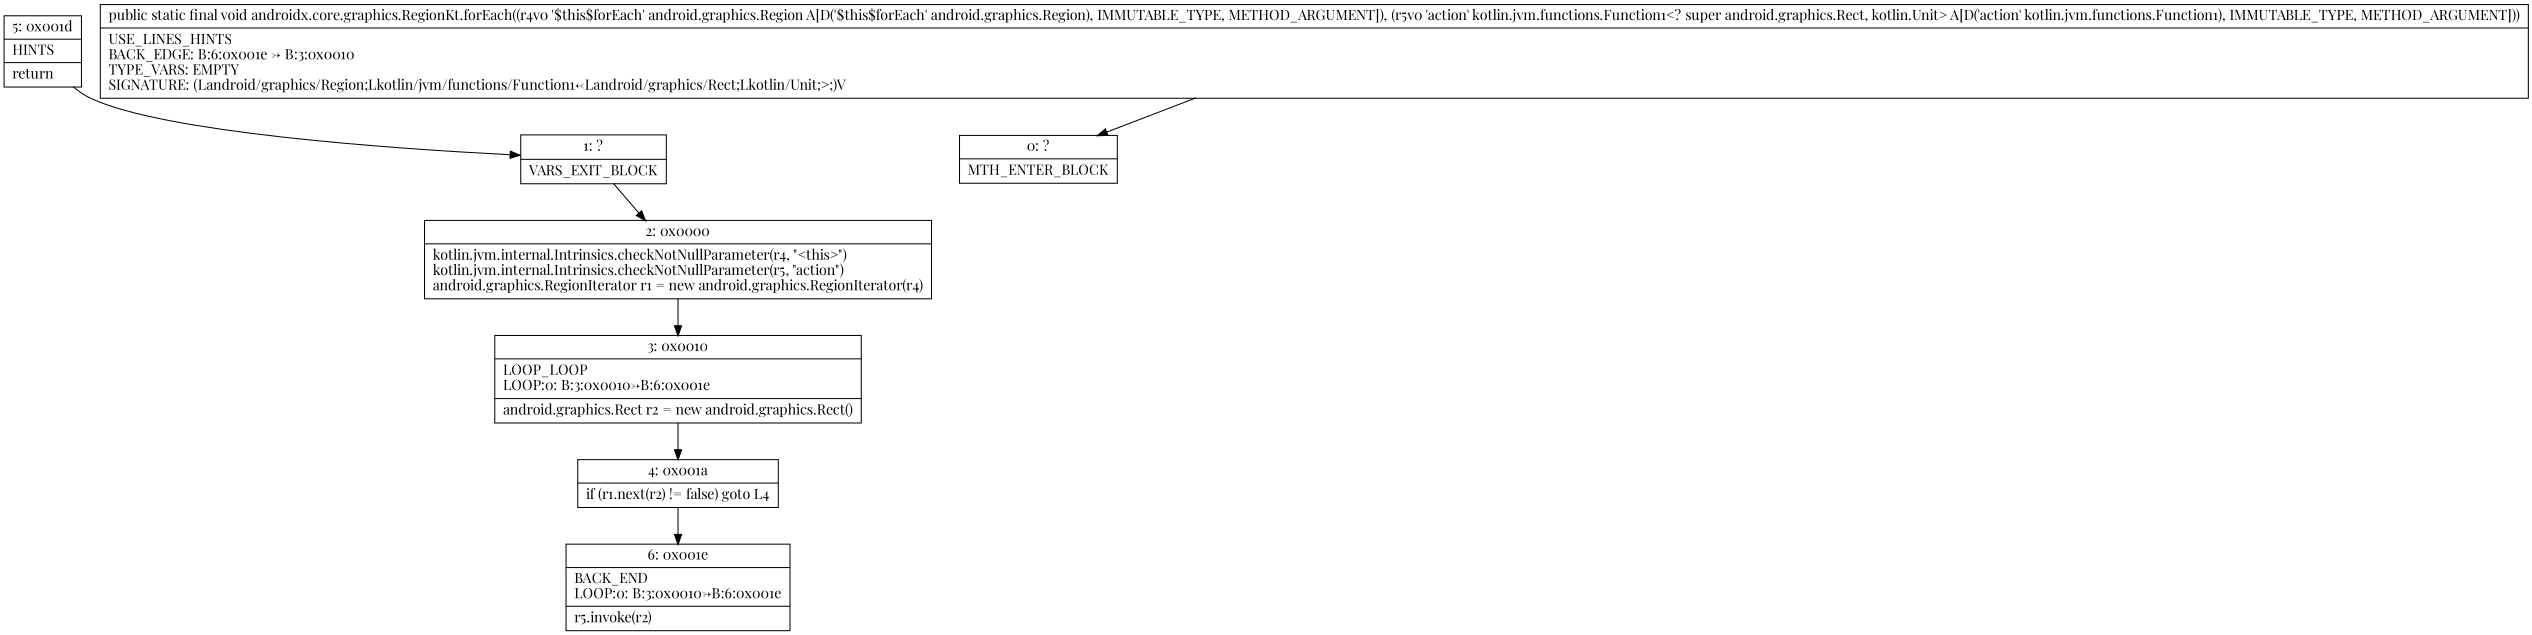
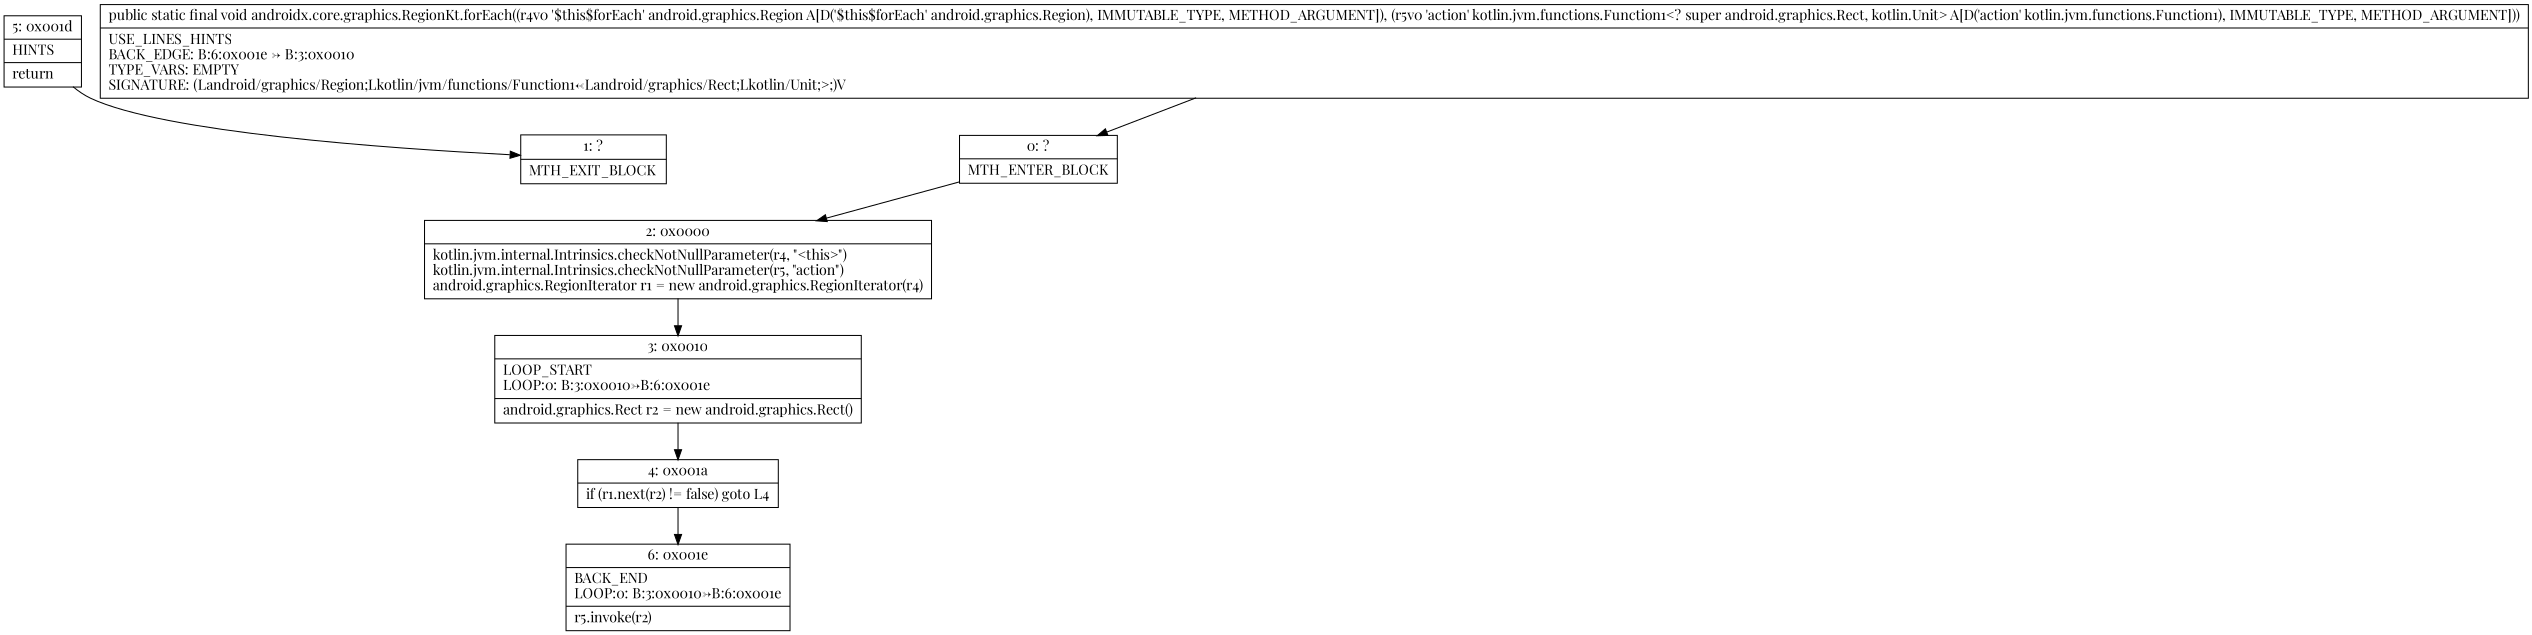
node "1: ?": text "VARS_EXIT_BLOCK" -> "MTH_EXIT_BLOCK"
edge "1: ?" -> "2: 0x0000": now "0: ?" -> "2: 0x0000"
node "3: 0x0010": text "LOOP_LOOP" -> "LOOP_START"
